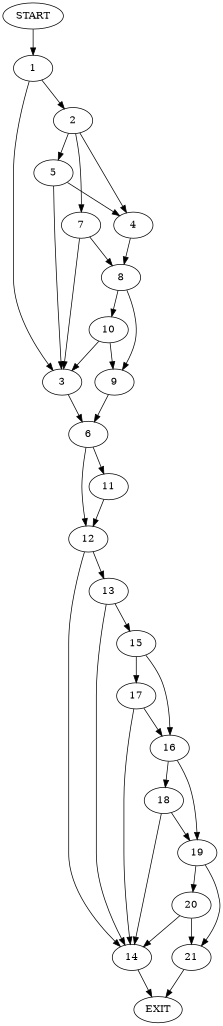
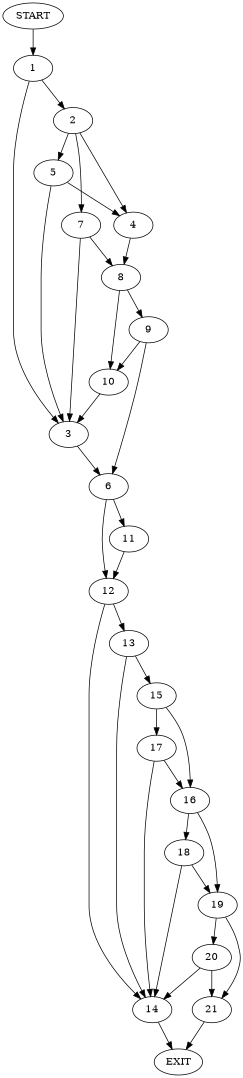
edge "10" -> "9": reversed
